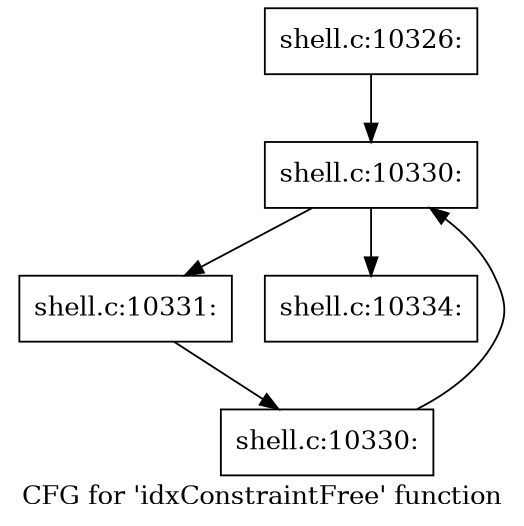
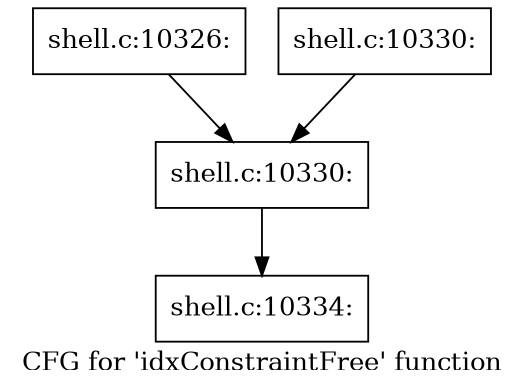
node "shell.c:10331:": removed
